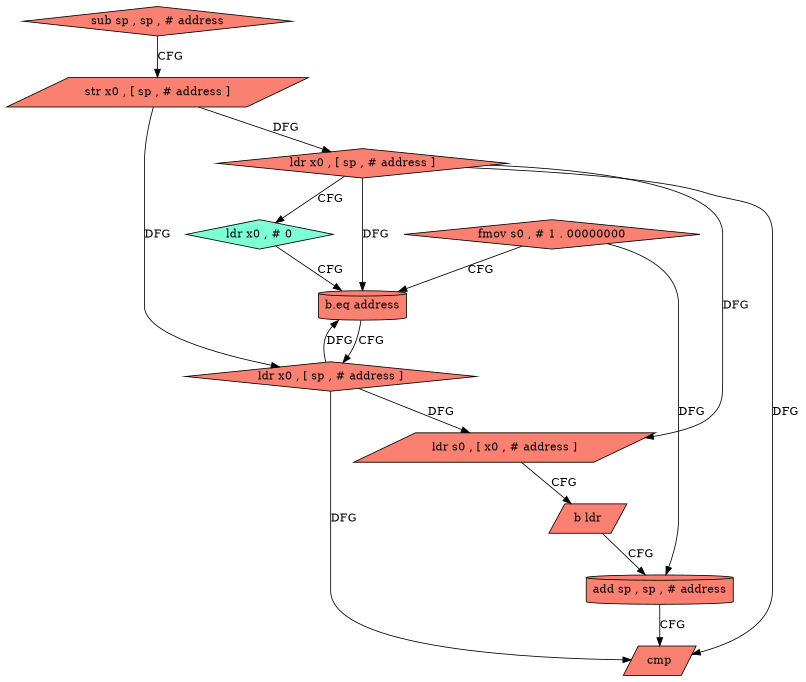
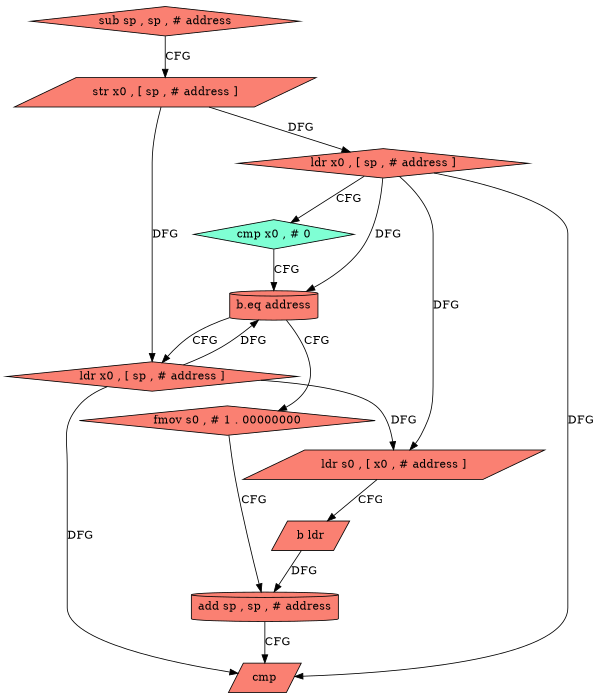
node "ldr x0 , # 0": label "ldr x0 , # 0" -> "cmp x0 , # 0"
edge "fmov s0 , # 1 . 00000000" -> "b.eq address": reversed
edge "fmov s0 , # 1 . 00000000" -> "add sp , sp , # address": label "DFG" -> "CFG"
edge "b ldr" -> "add sp , sp , # address": label "CFG" -> "DFG"
